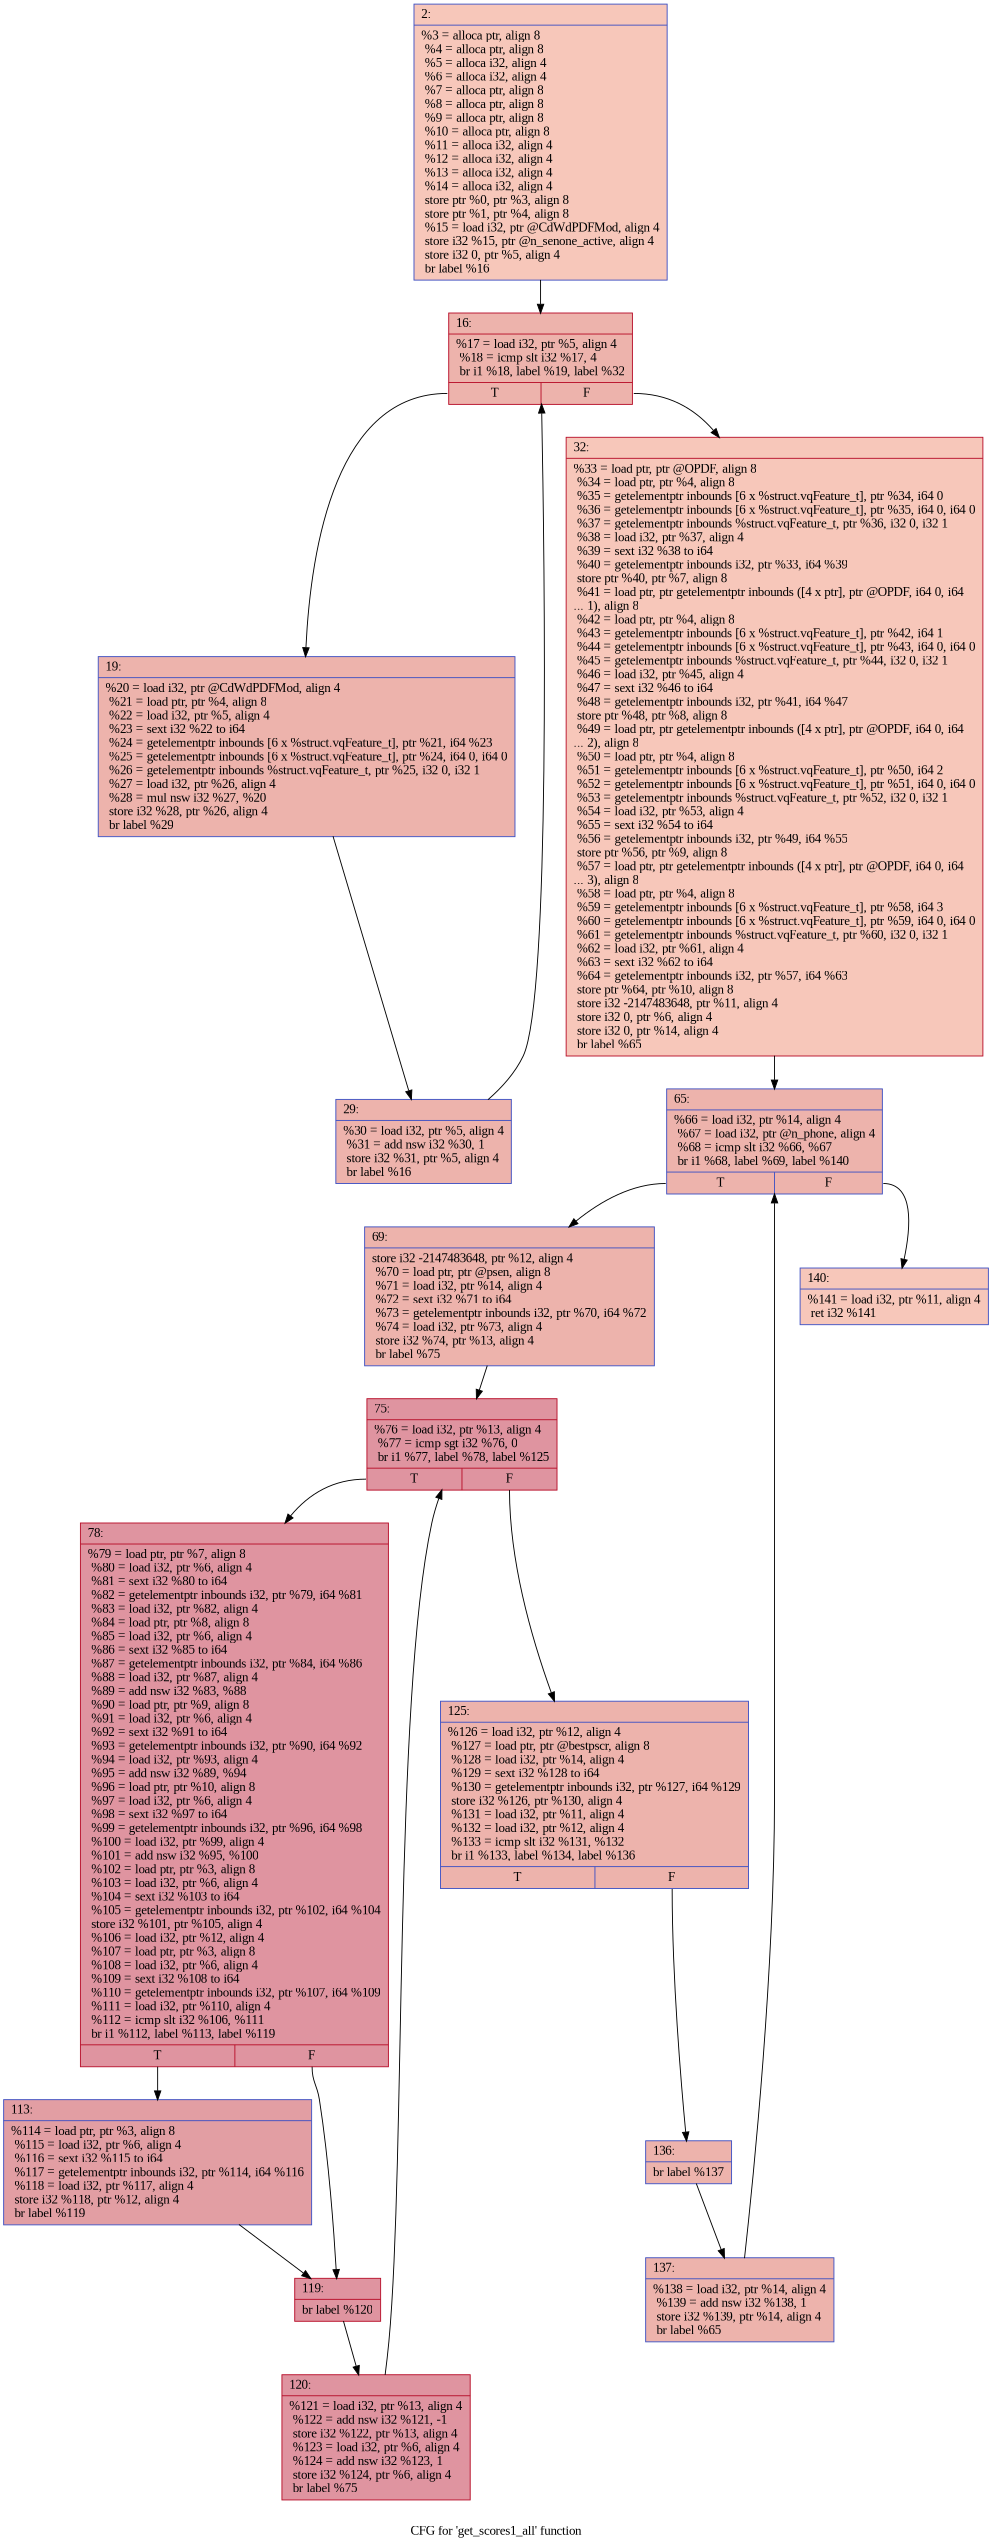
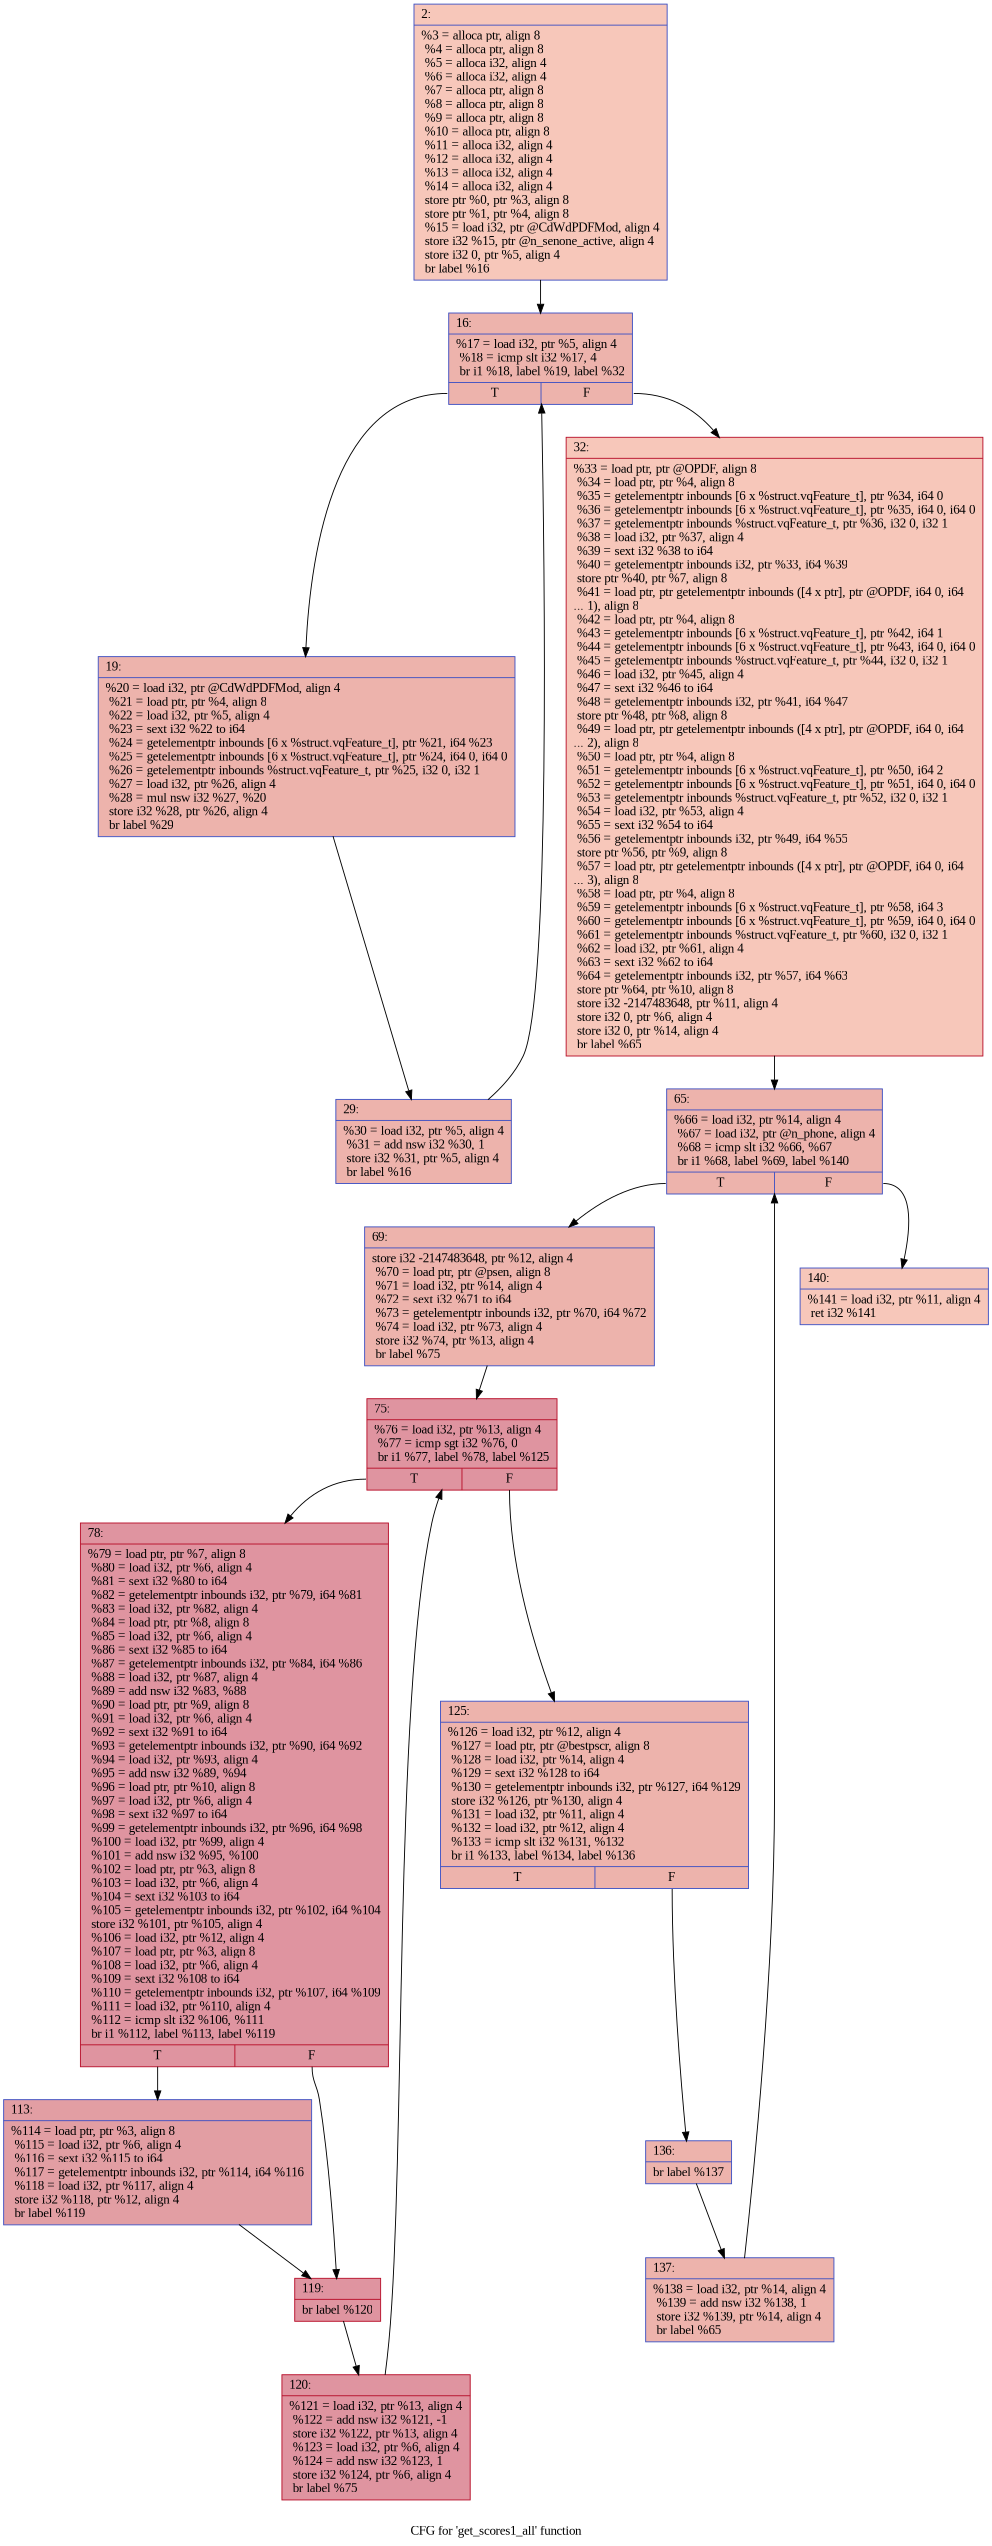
node "16:": color #b70d28ff -> #3d50c3ff
